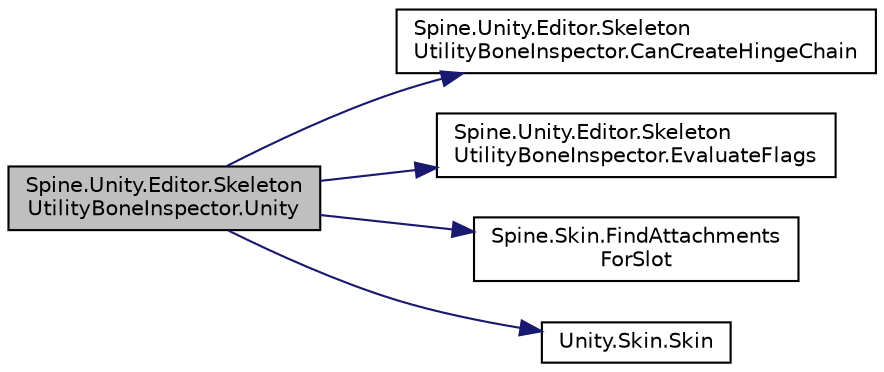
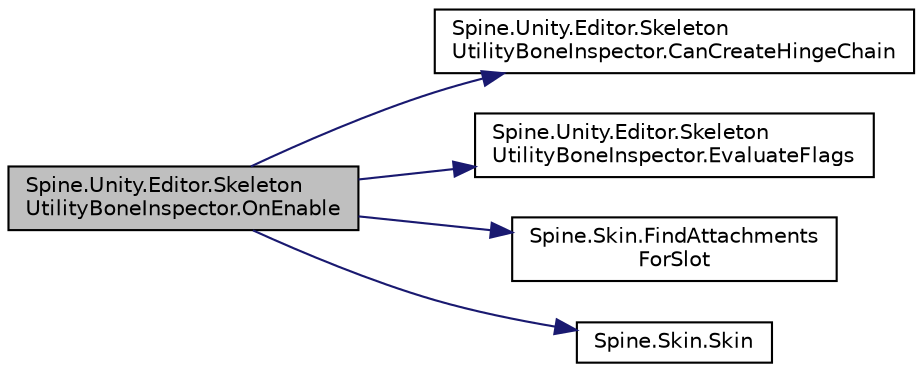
node "Spine.Unity.Editor.Skeleton UtilityBoneInspector.Unity": label "Spine.Unity.Editor.Skeleton UtilityBoneInspector.Unity" -> "Spine.Unity.Editor.Skeleton UtilityBoneInspector.OnEnable"
node "Unity.Skin.Skin": label "Unity.Skin.Skin" -> "Spine.Skin.Skin"
